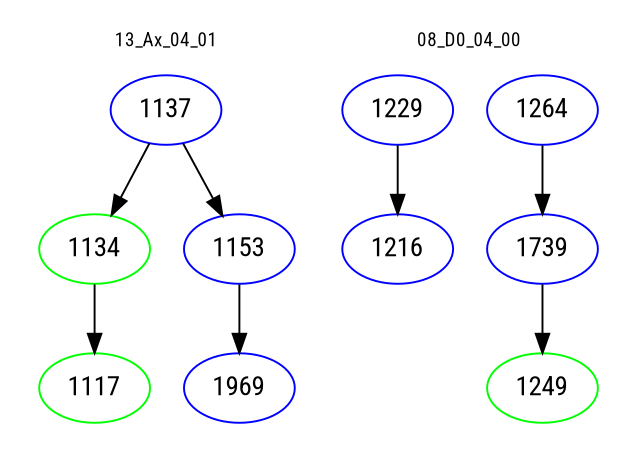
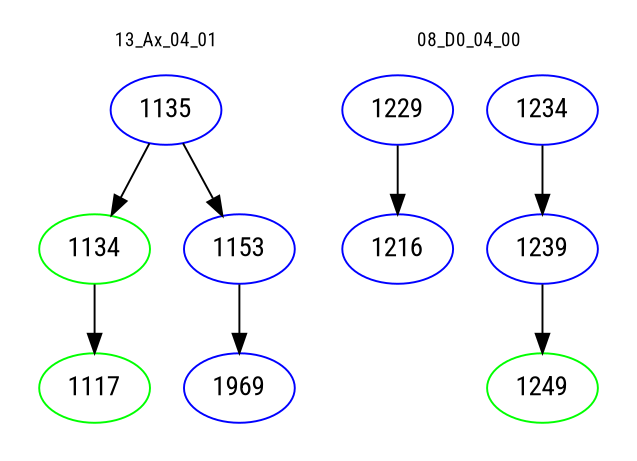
node "1137": label "1137" -> "1135"
node "1264": label "1264" -> "1234"
node "1739": label "1739" -> "1239"
